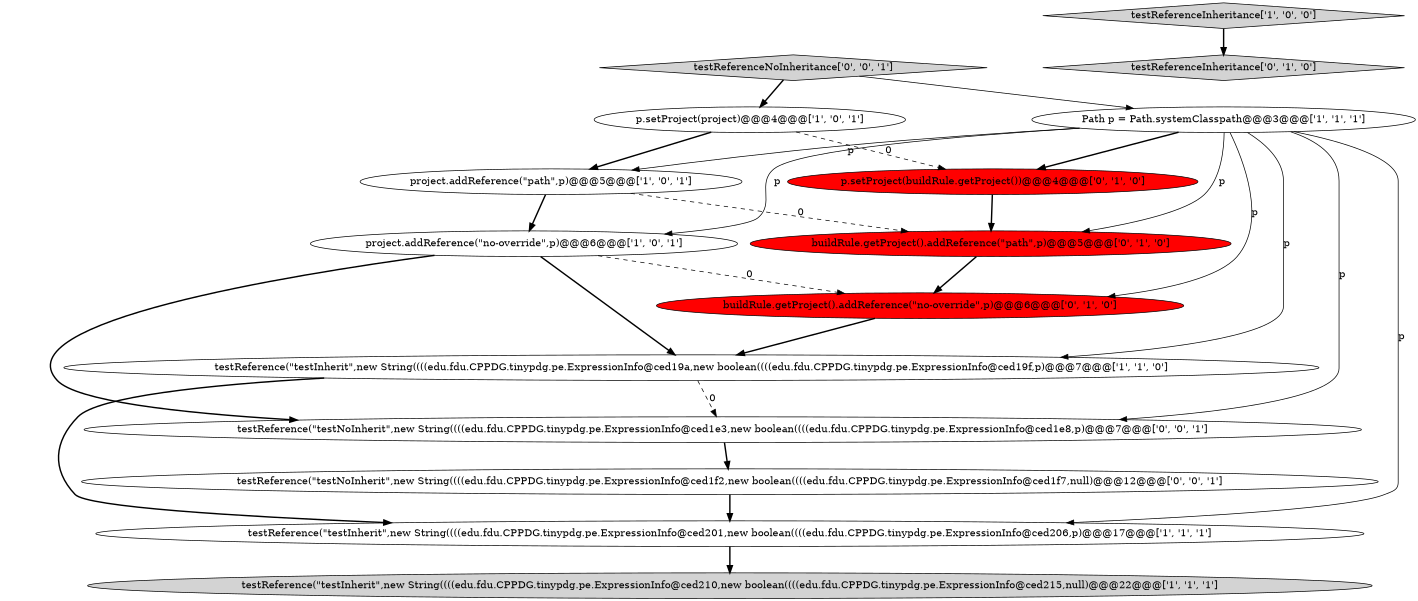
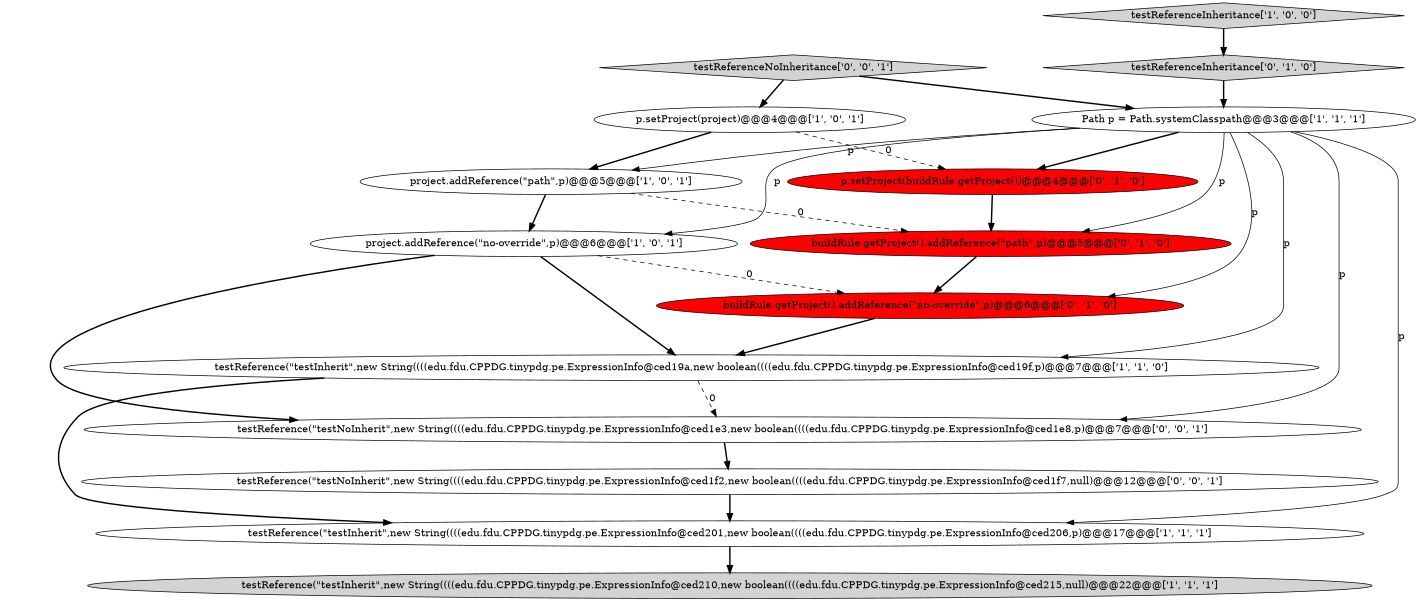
edge "testReferenceInheritance['0', '1', '0']" -> "Path p = Path.systemClasspath@@@3@@@['1', '1', '1']": added
edge "testReferenceNoInheritance['0', '0', '1']" -> "Path p = Path.systemClasspath@@@3@@@['1', '1', '1']": style solid -> bold
